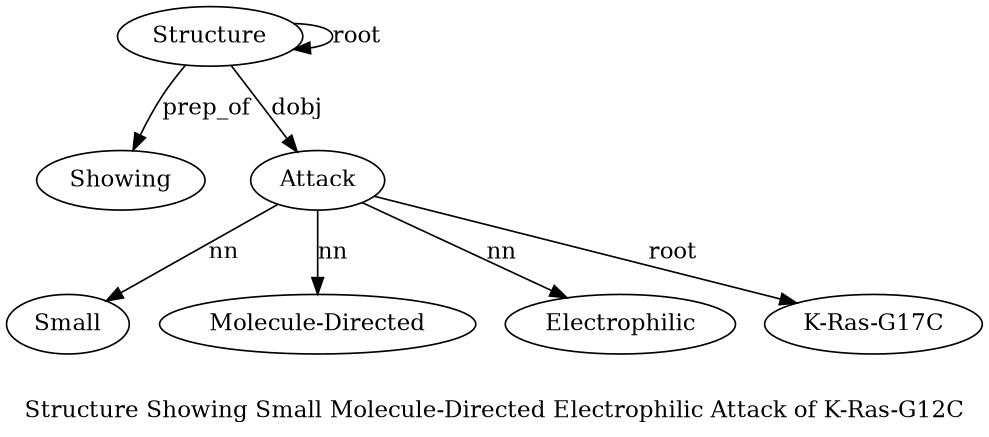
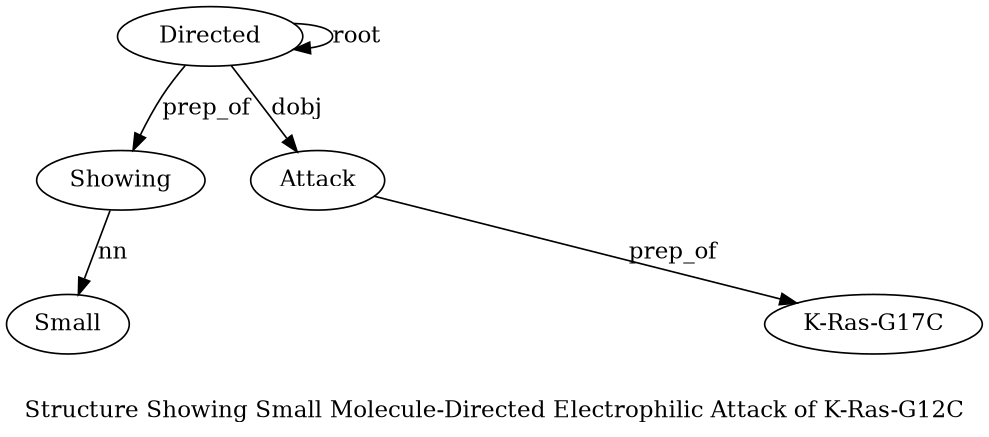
node "Structure": label "Structure" -> "Directed"
edge "Attack" -> "Small": now "Showing" -> "Small"
edge "Attack" -> "K-Ras-G17C": label "root" -> "prep_of"
node "Molecule-Directed": removed
node "Electrophilic": removed
